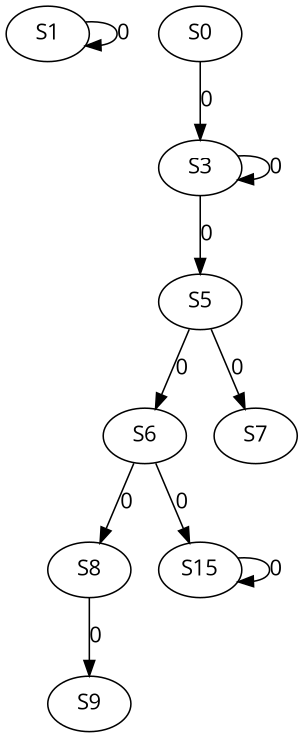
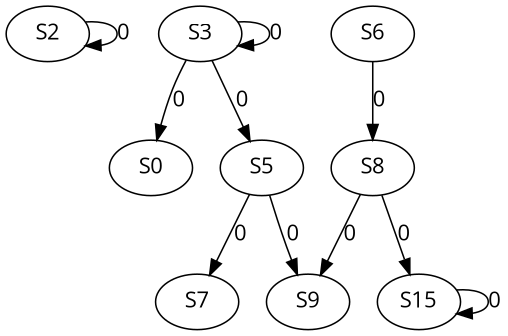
node "S1": label "S1" -> "S2"
edge "S0" -> "S3": reversed
edge "S5" -> "S6": now "S5" -> "S9"
edge "S6" -> "S15": now "S8" -> "S15"
